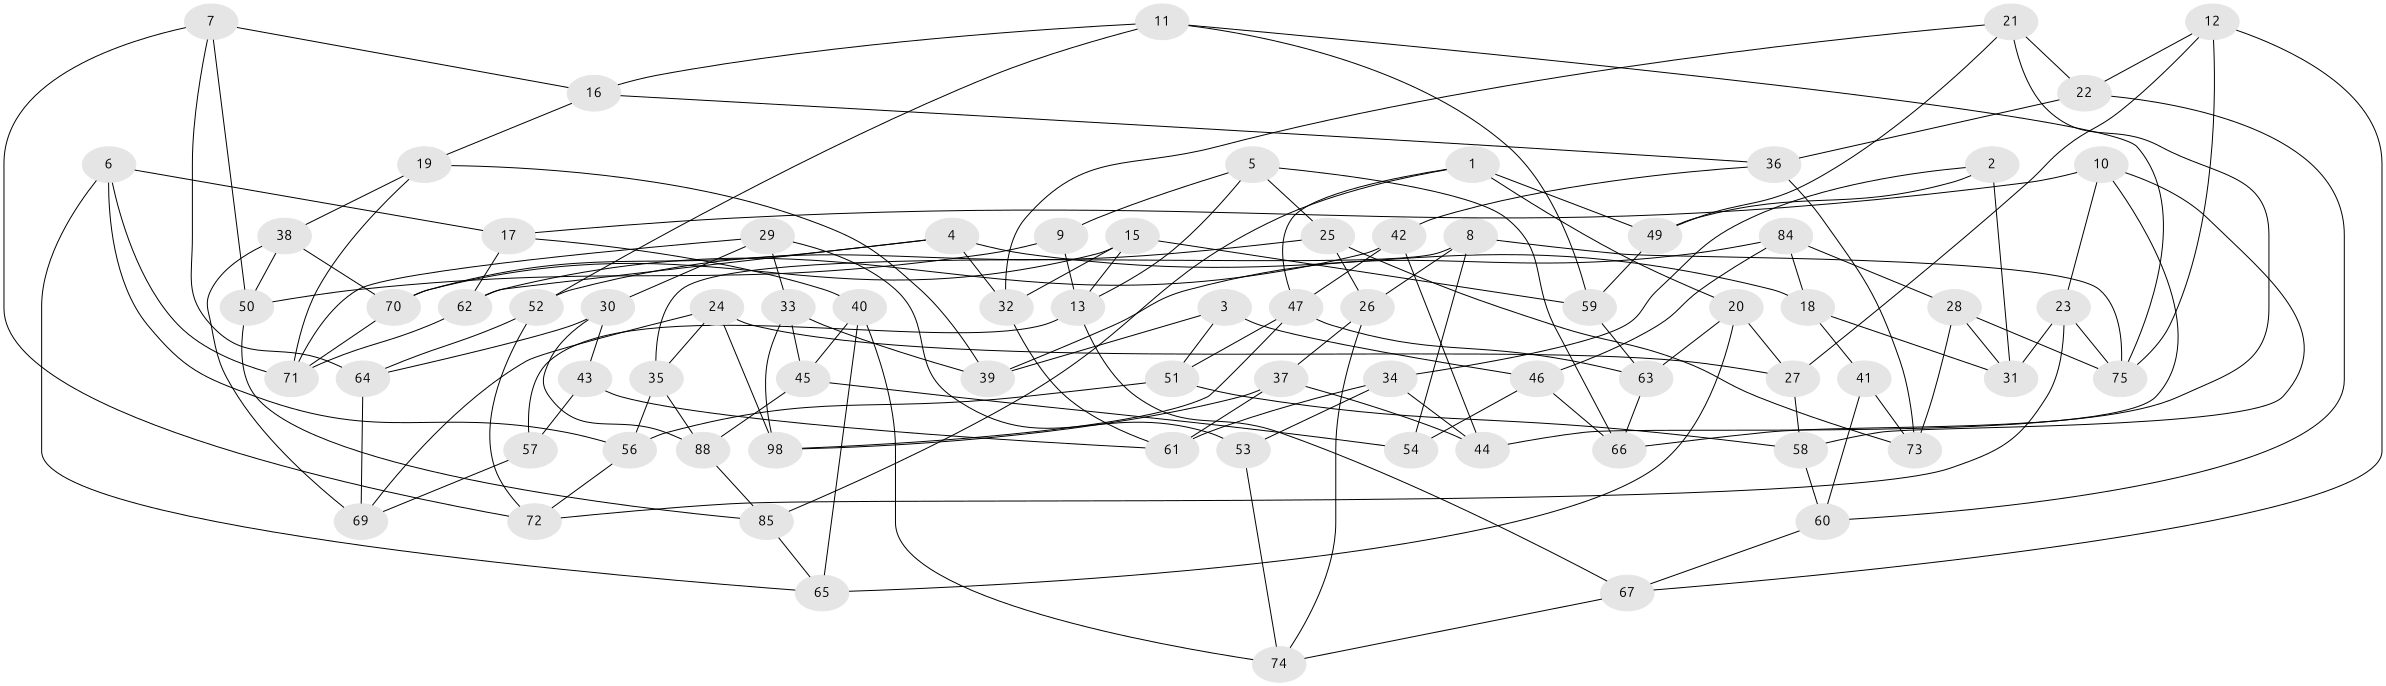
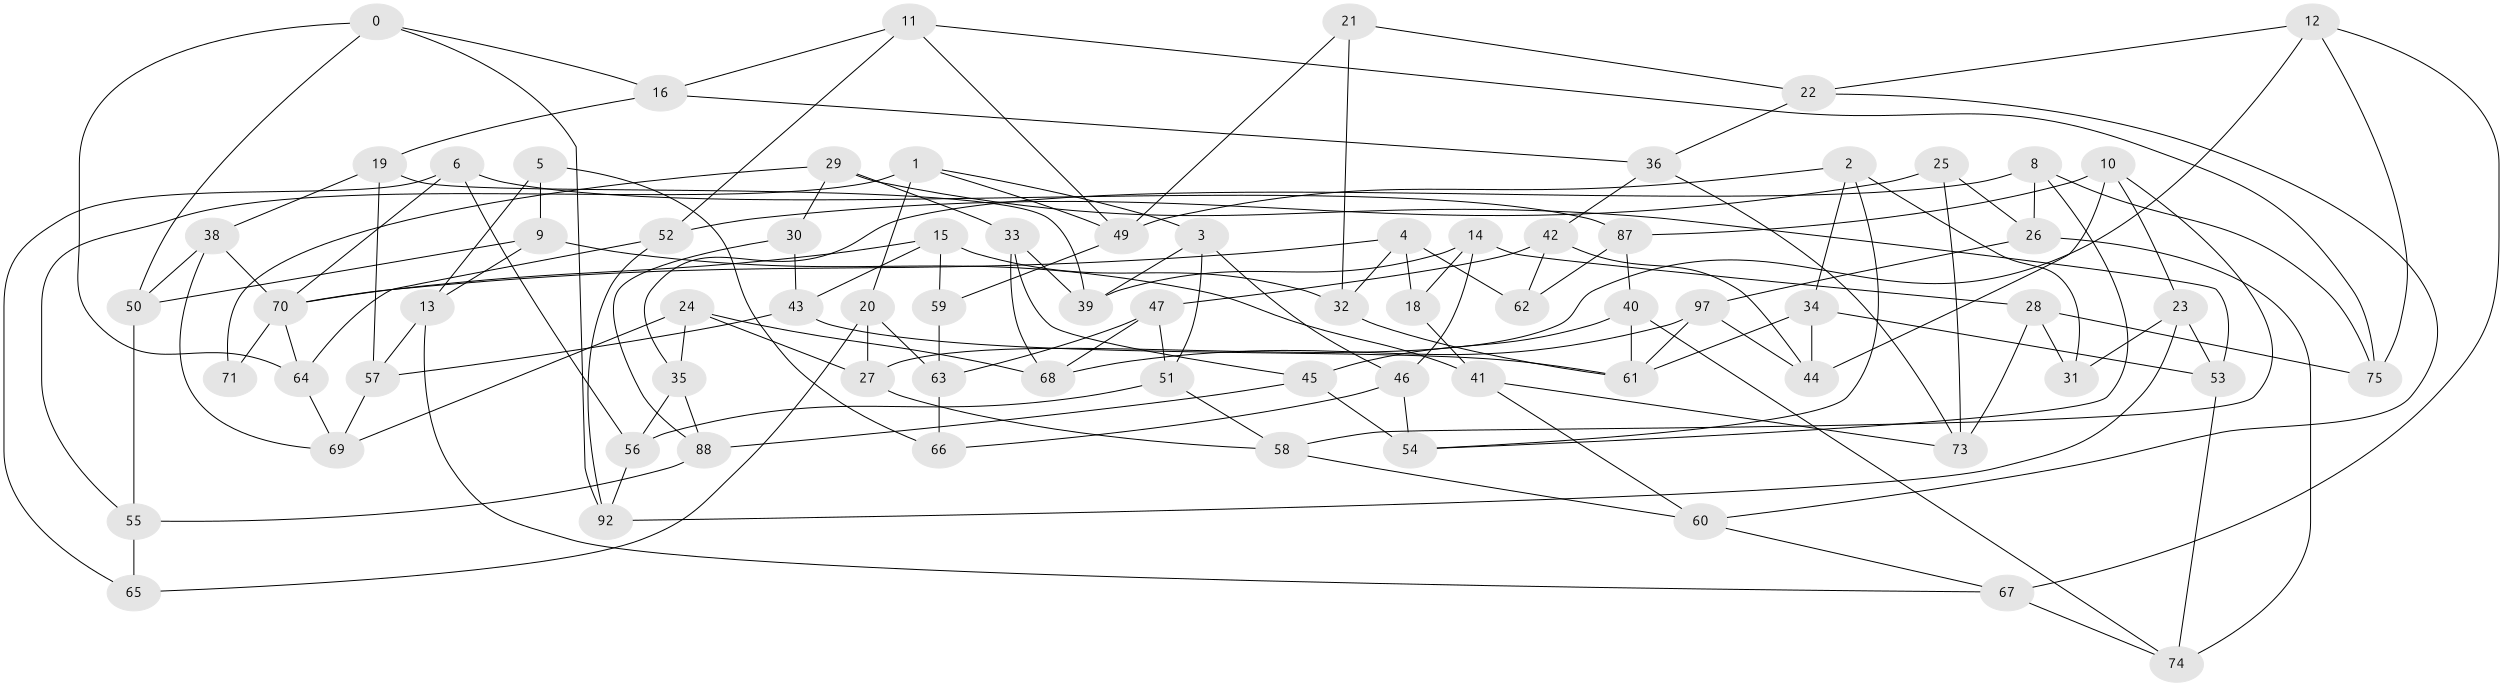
node "7": label "7" -> "0"
edge "11" -- "59": now "11" -- "49"
edge "5" -- "25": removed
edge "1" -- "47": now "1" -- "3"
node "17": label "17" -> "87"
node "84": label "84" -> "14"
edge "19" -- "71": now "19" -- "57"
edge "15" -- "13": now "15" -- "43"
edge "9" -- "41": added
edge "6" -- "71": now "6" -- "70"
edge "62" -- "71": removed
edge "18" -- "31": removed
edge "23" -- "75": now "23" -- "53"
edge "30" -- "64": now "70" -- "64"
node "37": label "37" -> "97"
edge "21" -- "66": removed
edge "2" -- "54": added
node "98": label "98" -> "68"
edge "40" -- "65": now "40" -- "61"
node "72": label "72" -> "92"
node "85": label "85" -> "55"
